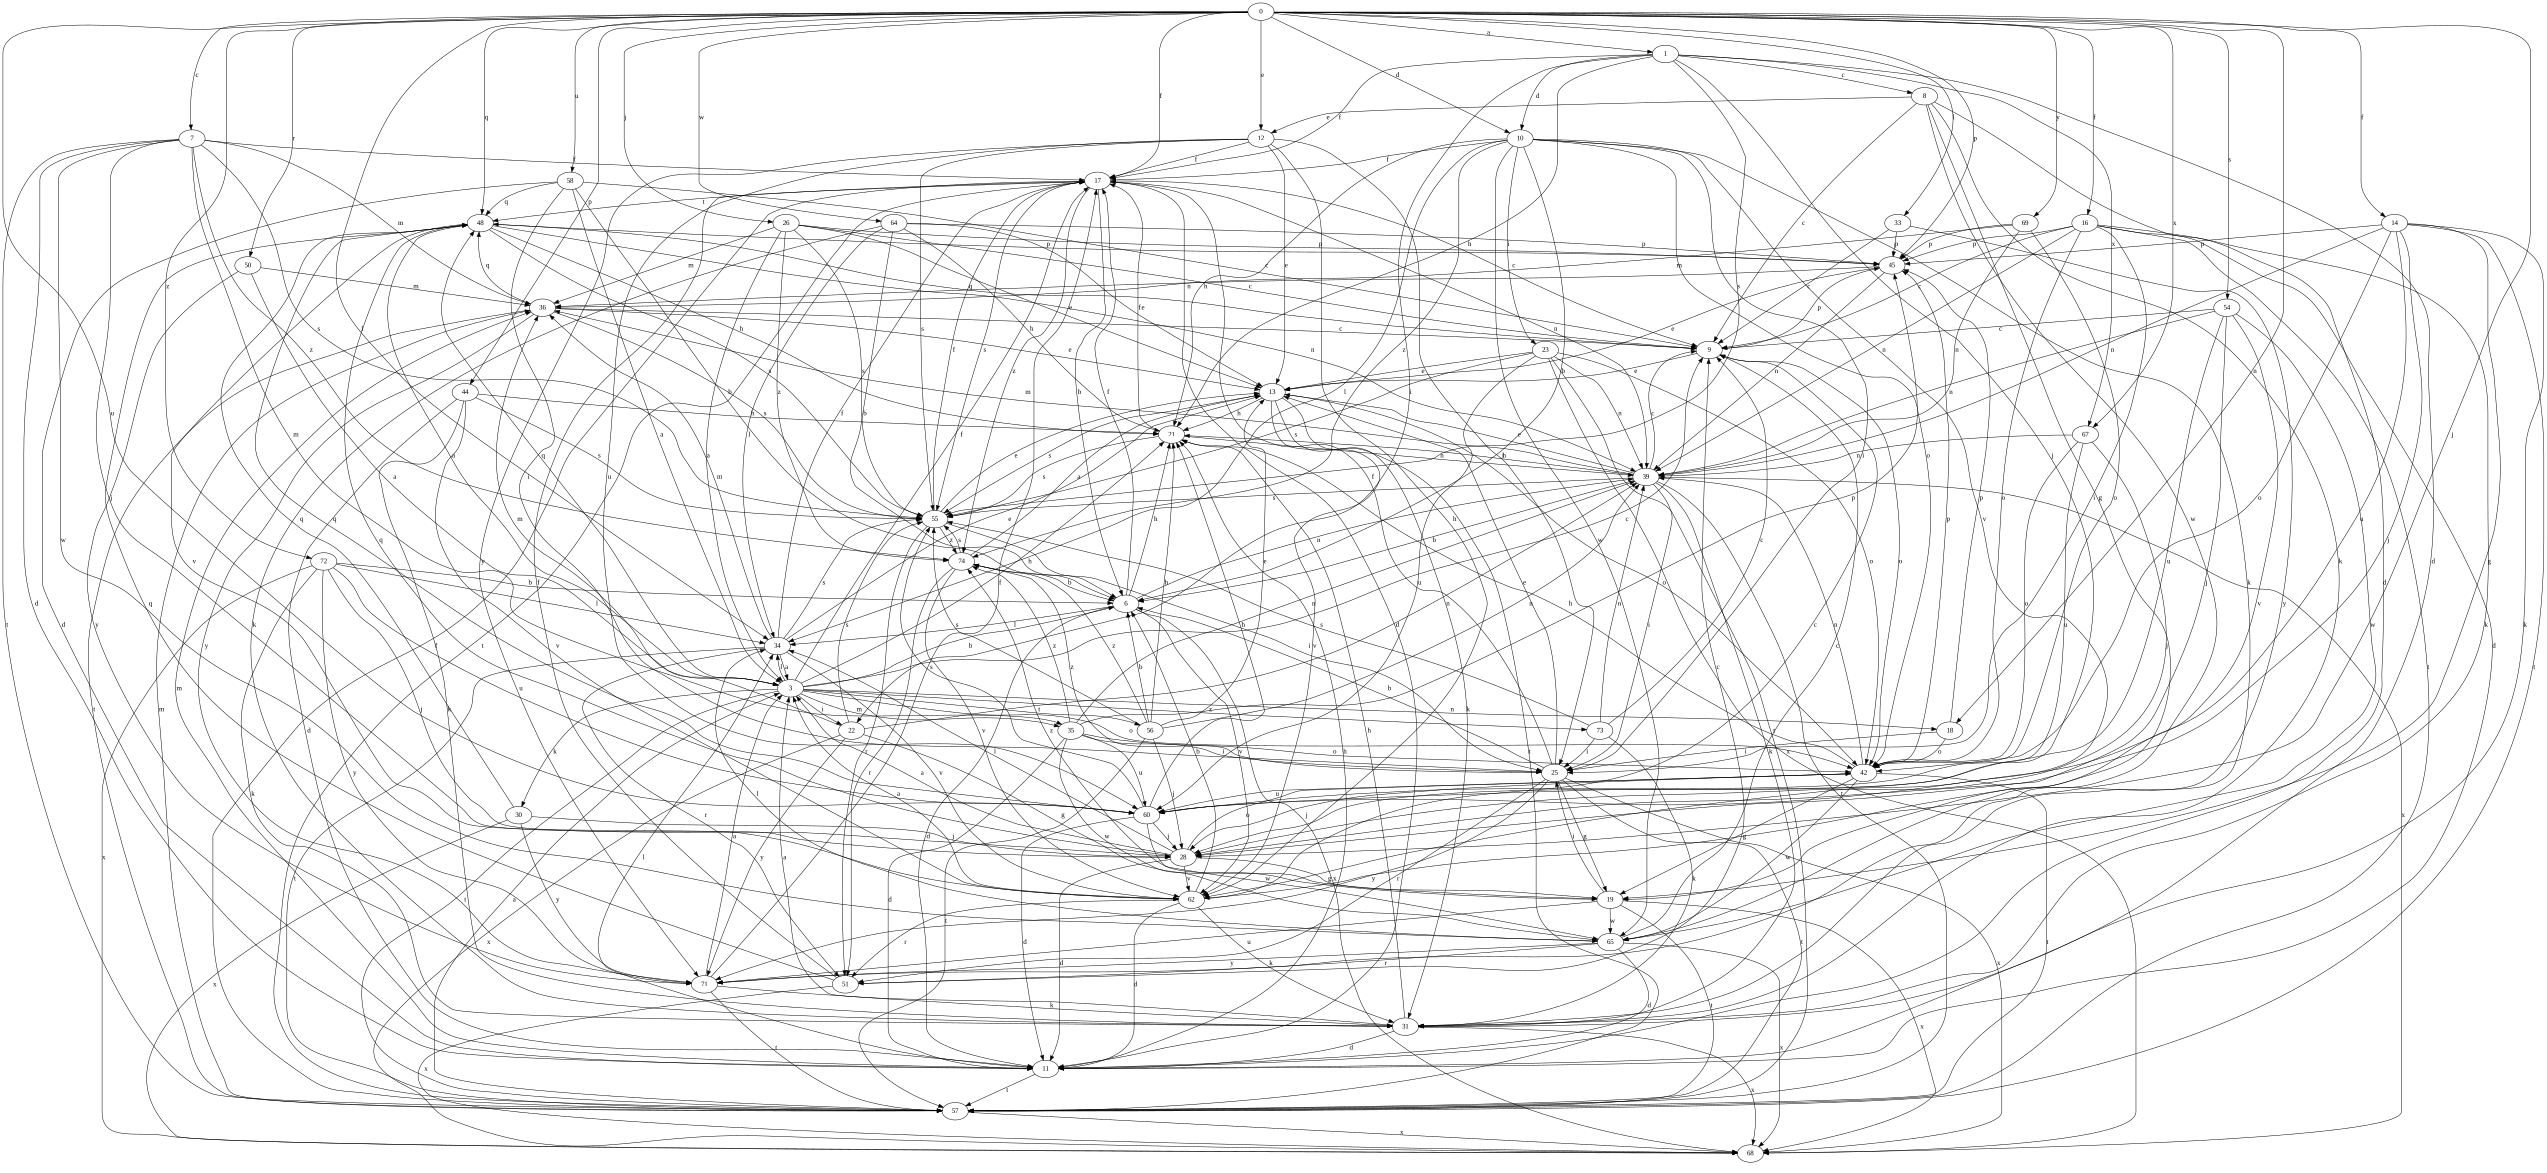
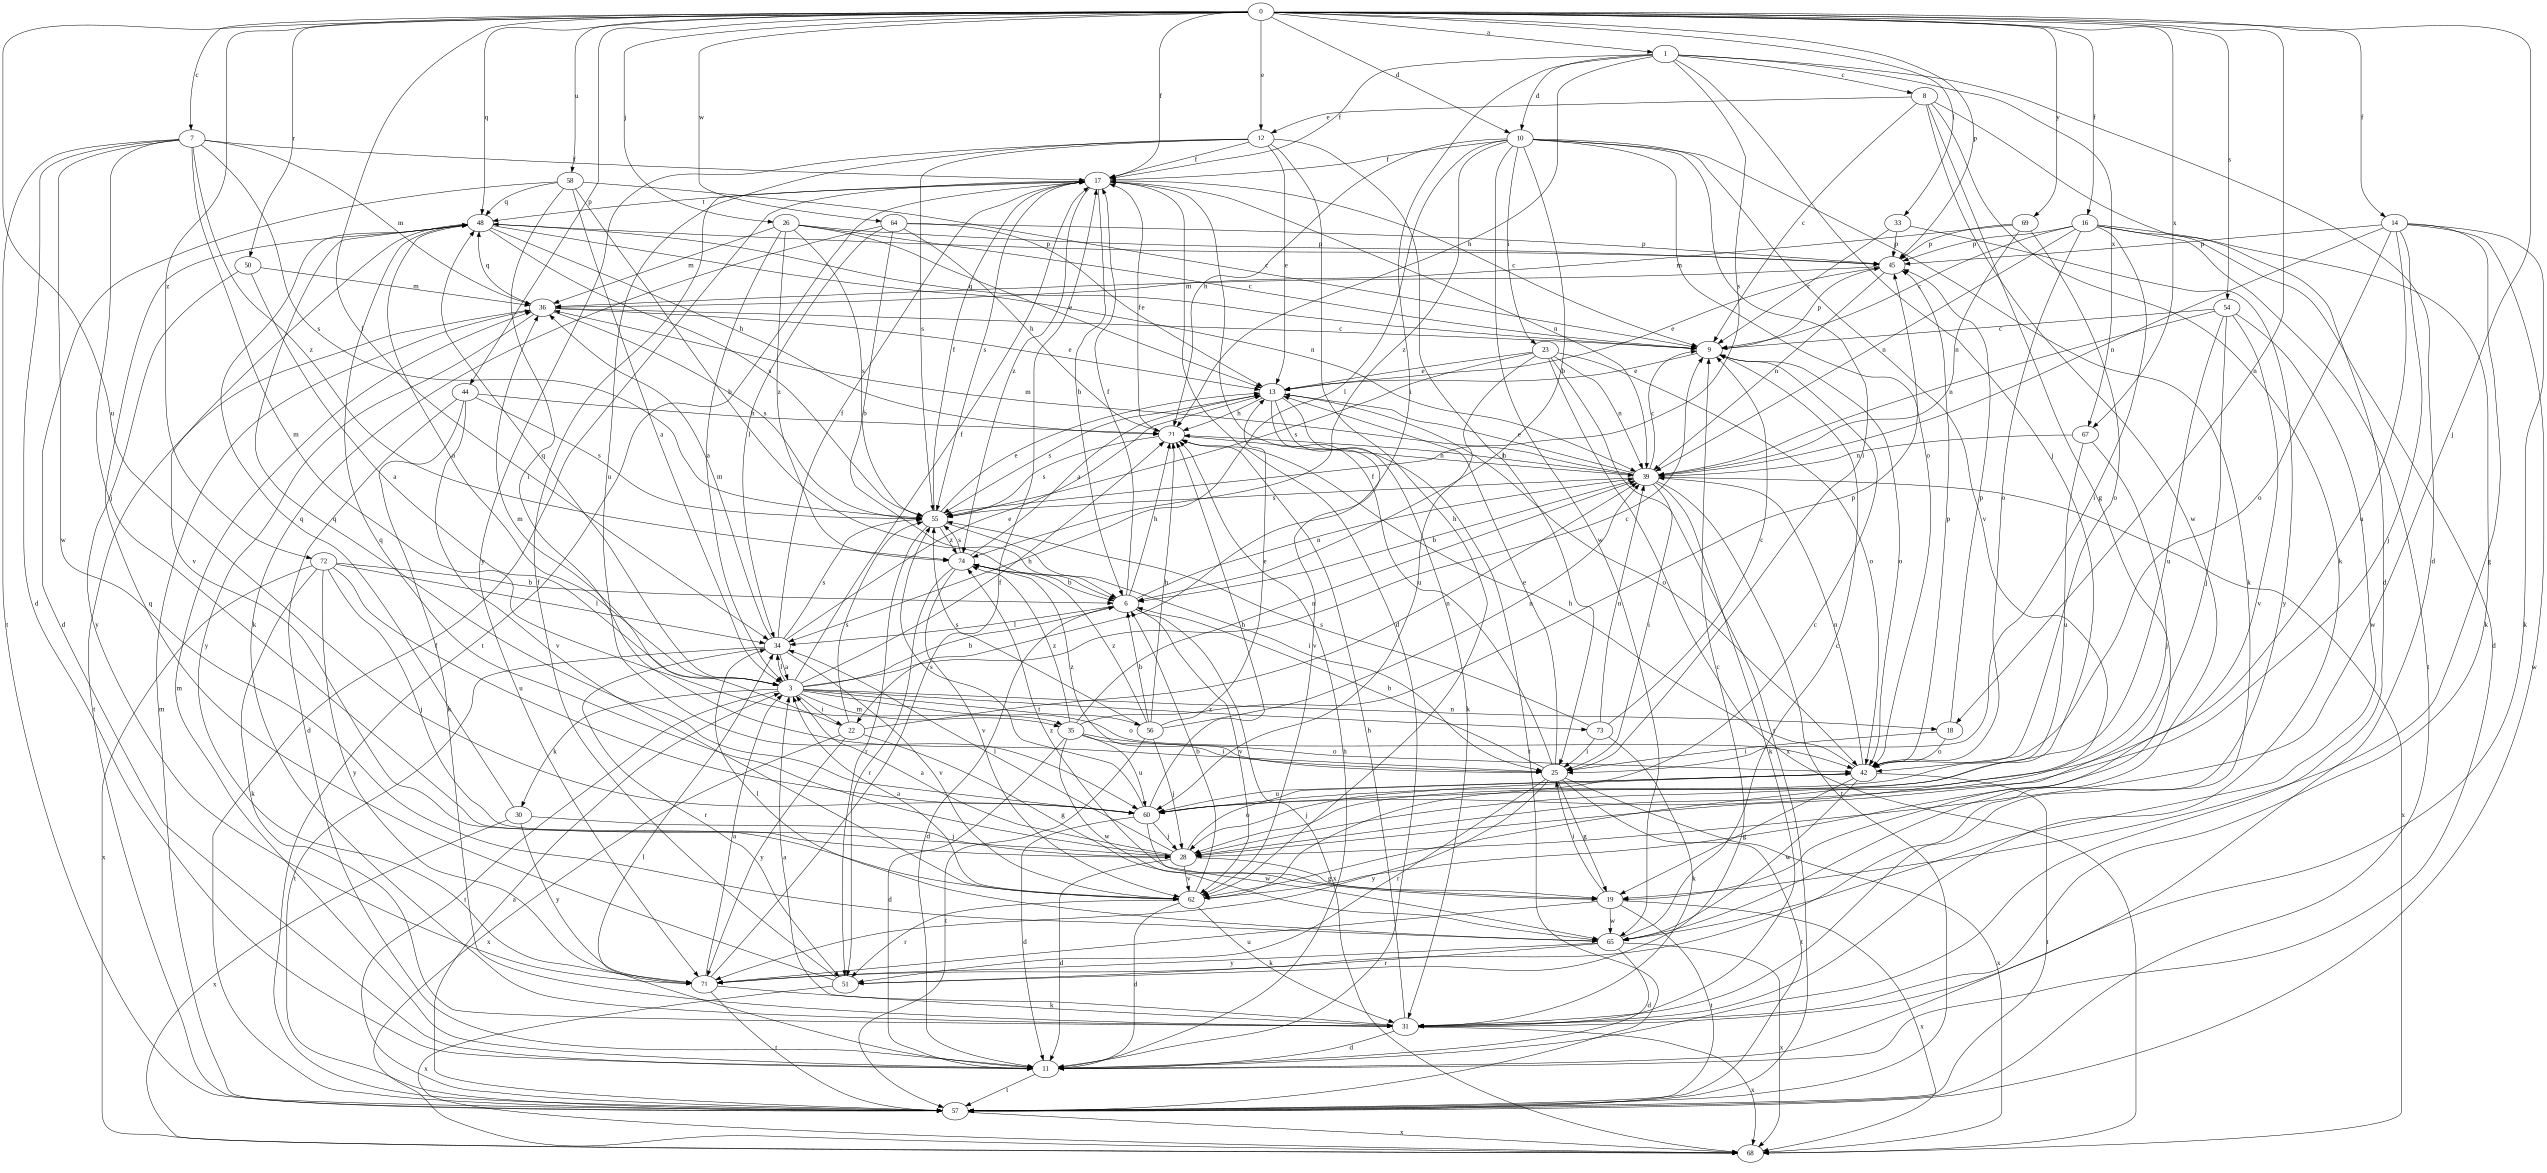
edge "45" -> "36": label "n" -> "m"
edge "67" -> "42": removed, label "o"
edge "14" -> "57": label "t" -> "w"
